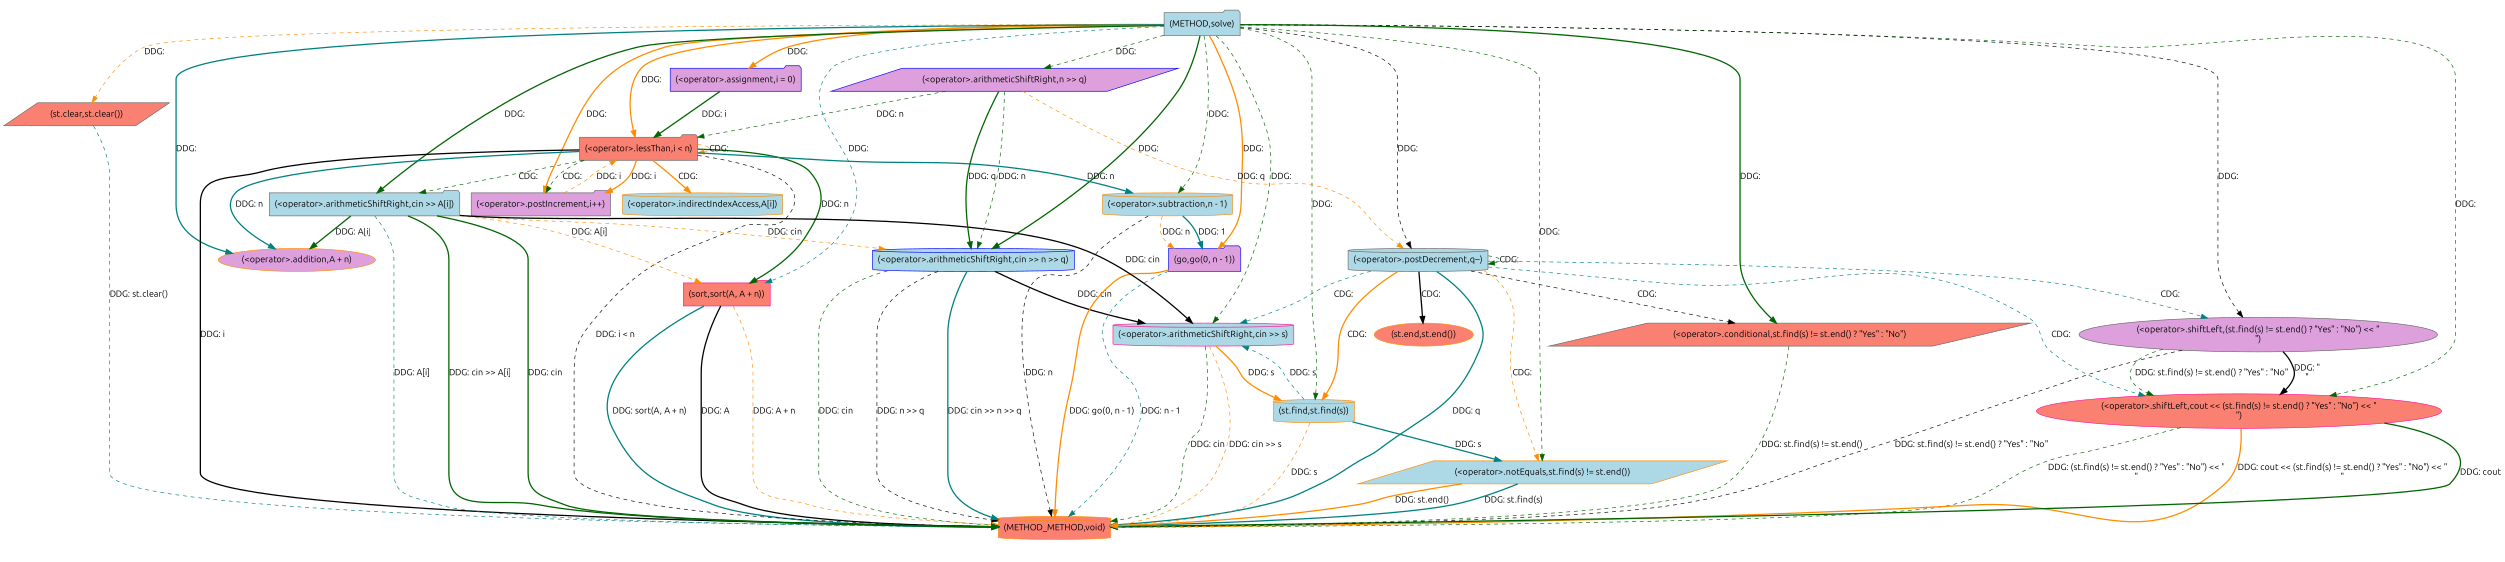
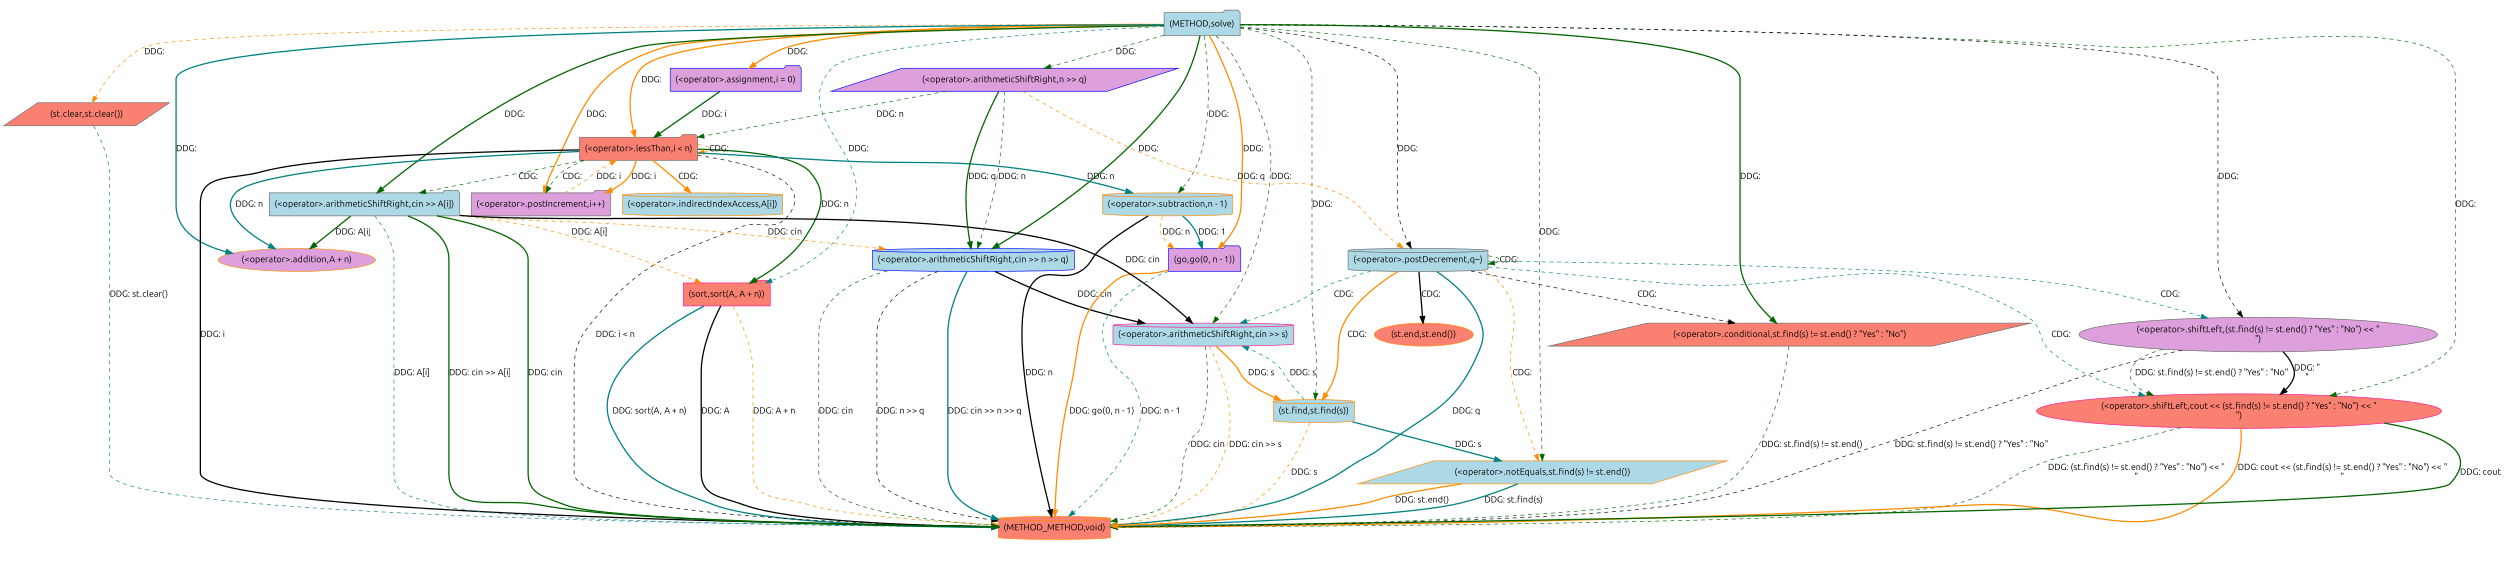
edge "(<operator>.subtraction,n - 1)" -> "(METHOD_METHOD,void)": style dashed -> bold
